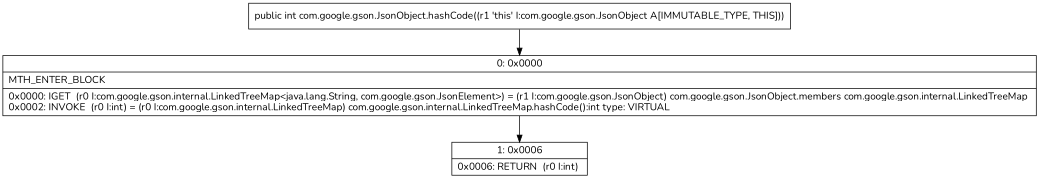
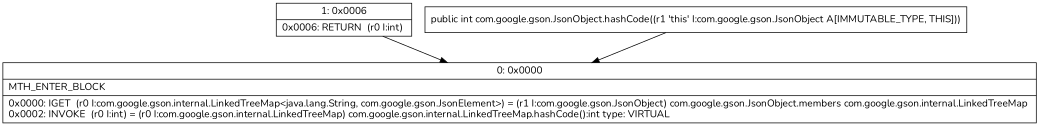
edge "0: 0x0000" -> "1: 0x0006": reversed
